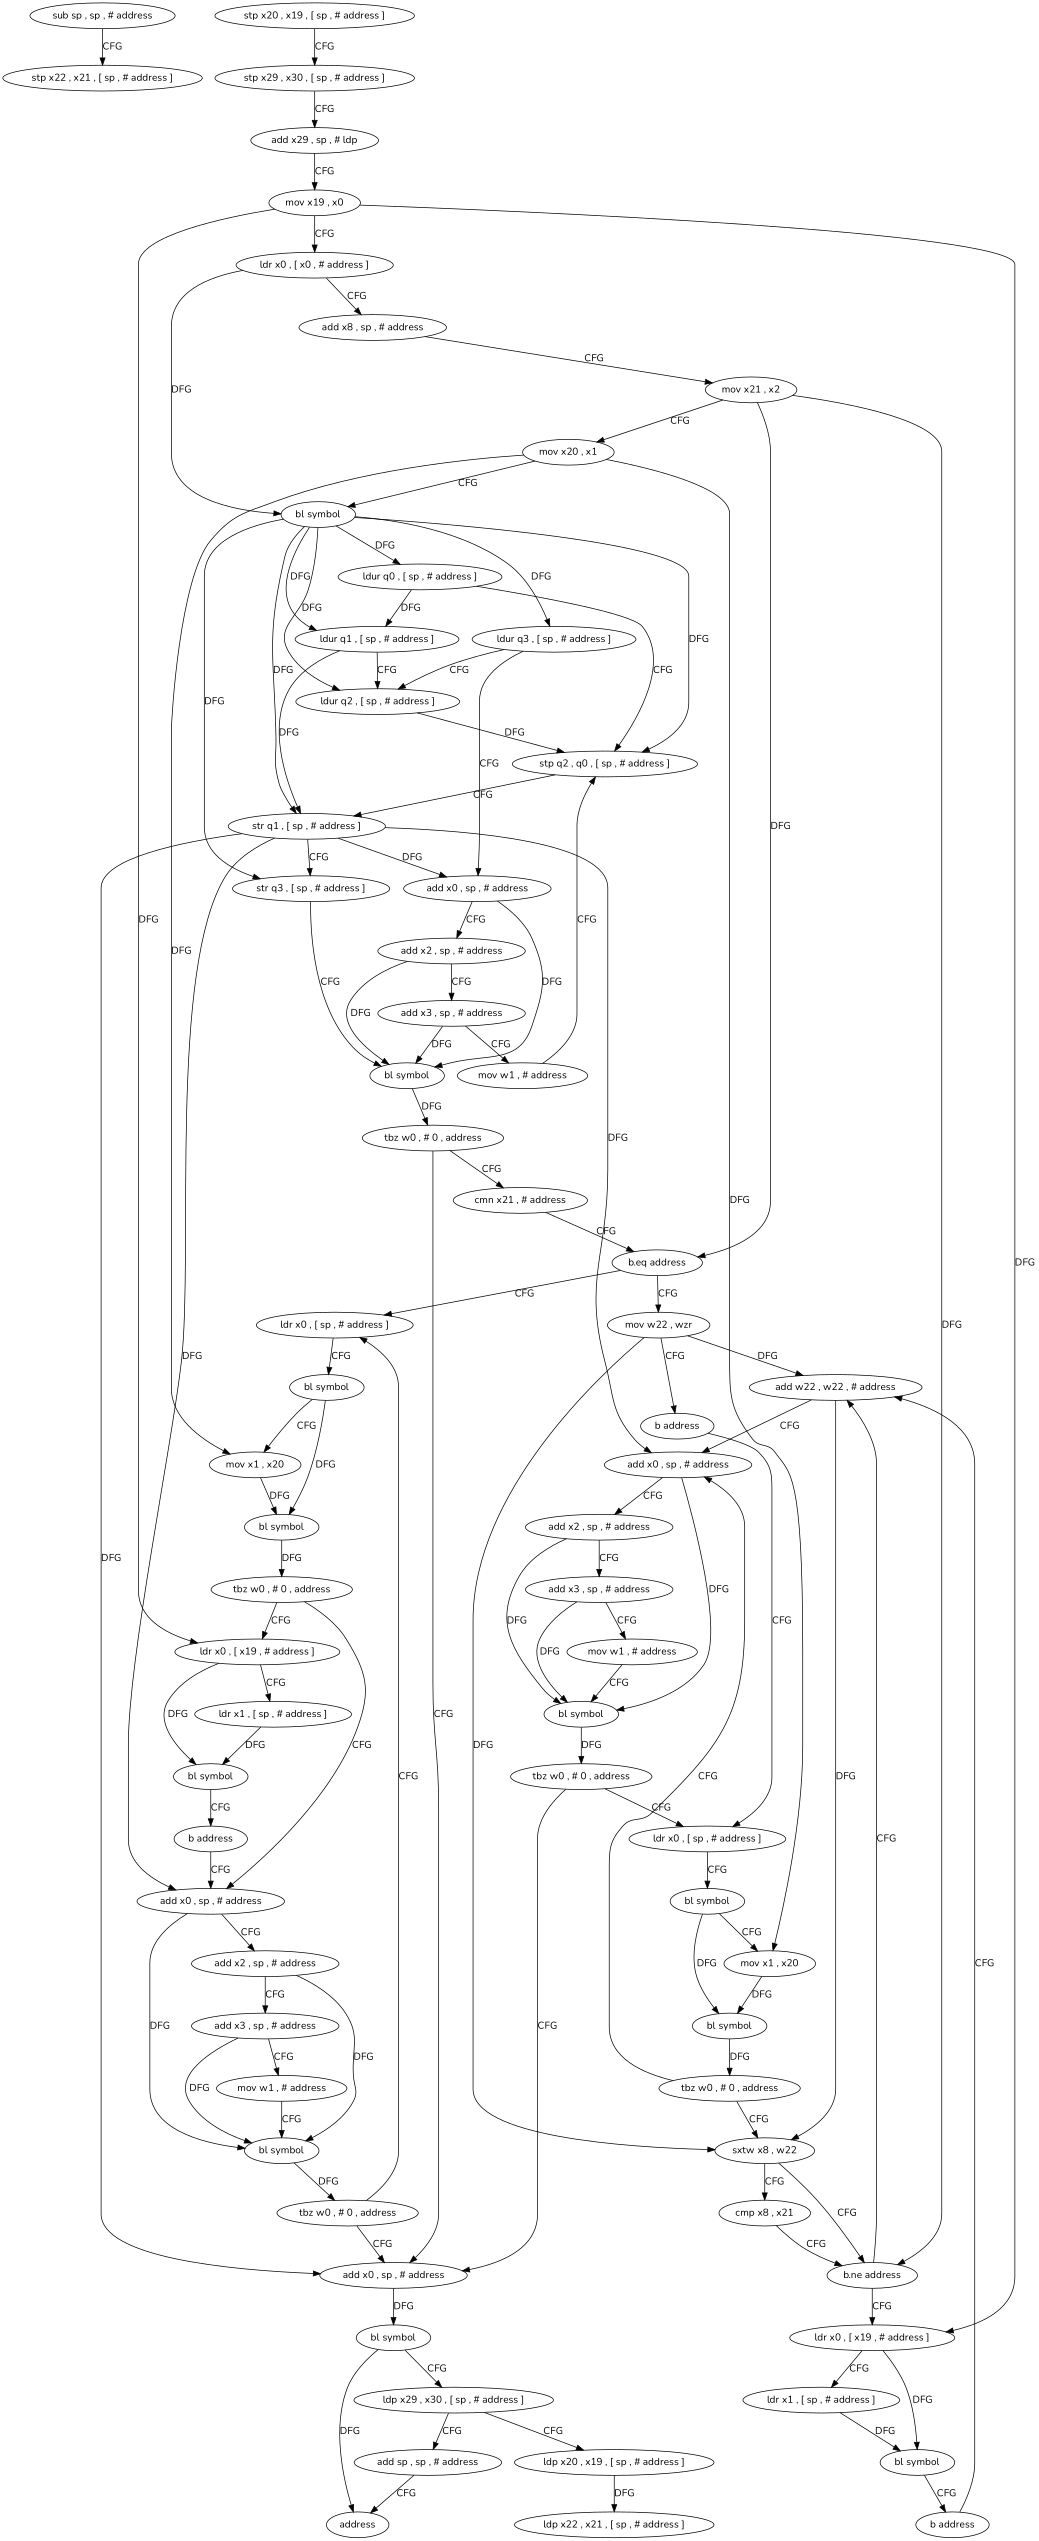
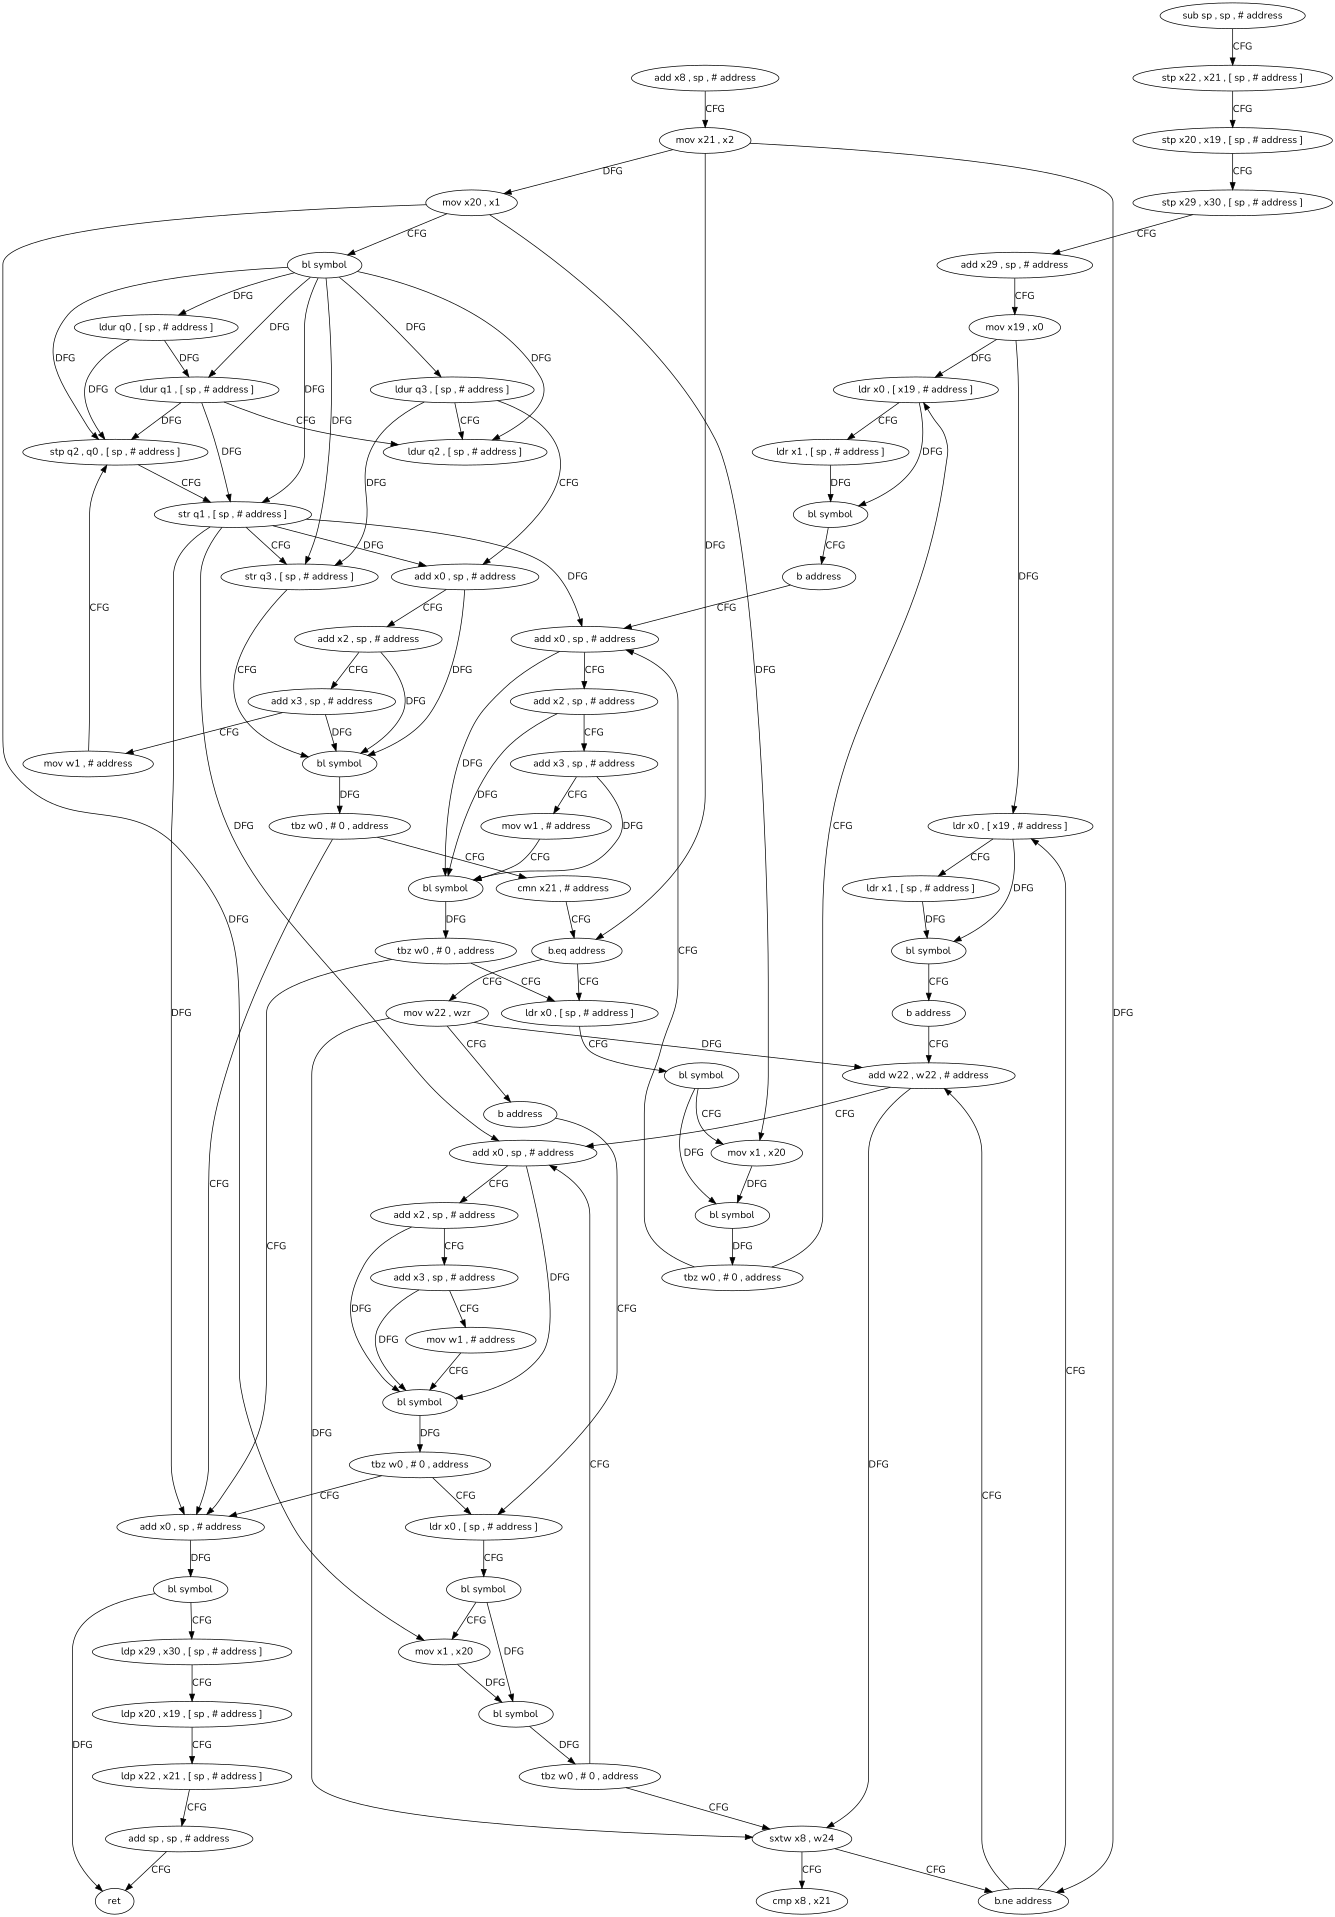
edge "stp x22 , x21 , [ sp , # address ]" -> "stp x20 , x19 , [ sp , # address ]": added, label "CFG"
node "add x29 , sp , # ldp": label "add x29 , sp , # ldp" -> "add x29 , sp , # address"
node "ldr x0 , [ x0 , # address ]": removed
edge "mov x21 , x2" -> "mov x20 , x1": label "CFG" -> "DFG"
edge "ldur q3 , [ sp , # address ]" -> "str q3 , [ sp , # address ]": added, label "DFG"
edge "ldur q0 , [ sp , # address ]" -> "stp q2 , q0 , [ sp , # address ]": label "CFG" -> "DFG"
edge "ldur q2 , [ sp , # address ]" -> "stp q2 , q0 , [ sp , # address ]": now "ldur q1 , [ sp , # address ]" -> "stp q2 , q0 , [ sp , # address ]"
node "sxtw x8 , w22": label "sxtw x8 , w22" -> "sxtw x8 , w24"
edge "cmp x8 , x21" -> "b.ne address": removed, label "CFG"
edge "ldp x29 , x30 , [ sp , # address ]" -> "add sp , sp , # address": now "ldp x22 , x21 , [ sp , # address ]" -> "add sp , sp , # address"
edge "ldp x20 , x19 , [ sp , # address ]" -> "ldp x22 , x21 , [ sp , # address ]": label "DFG" -> "CFG"
node "address": label "address" -> "ret"
